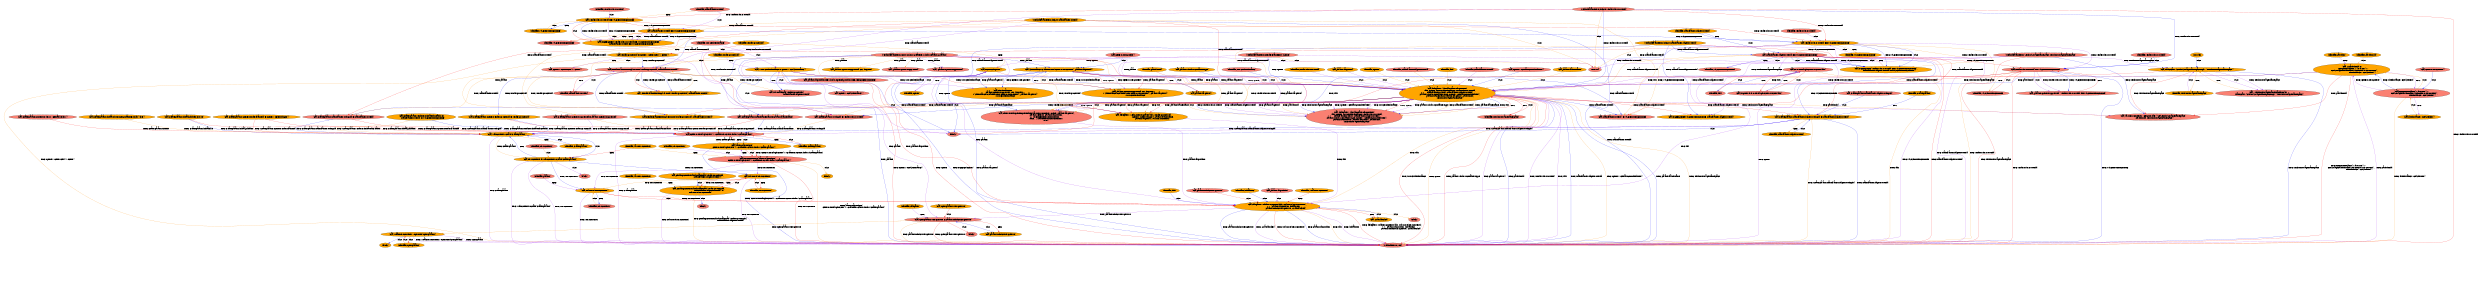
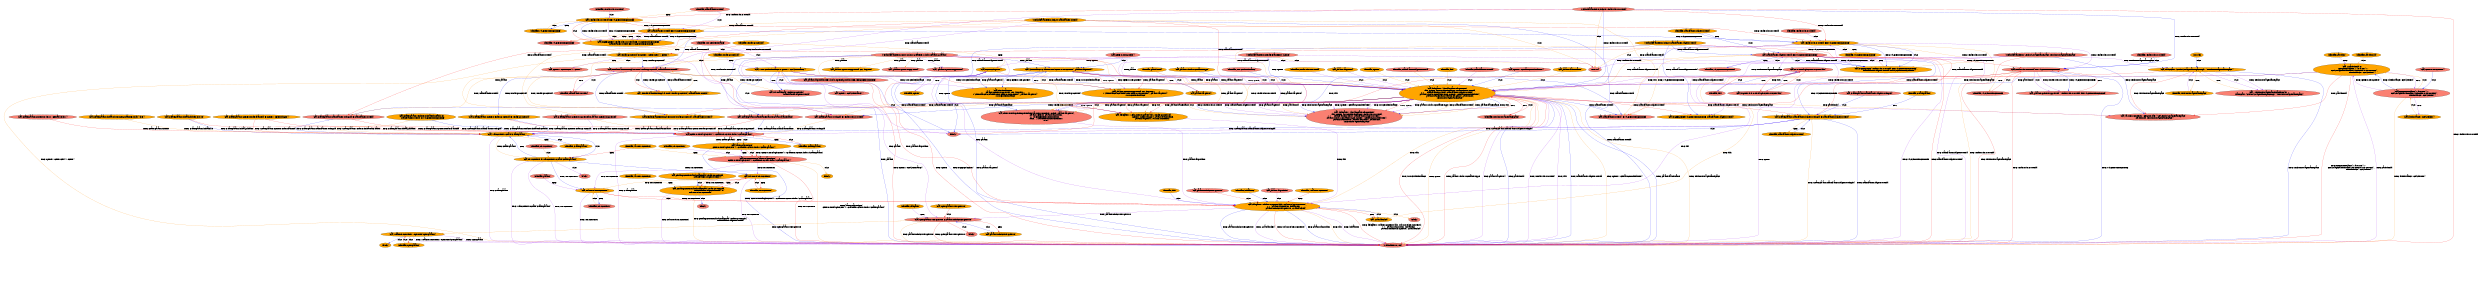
edge "(Call,BrowserPluginGuest::IsGuest(this))" -> "(MethodReturn,void)": now "(Call,BrowserPluginGuest::IsGuest(this))" -> "(Call,&was_blocked)"
